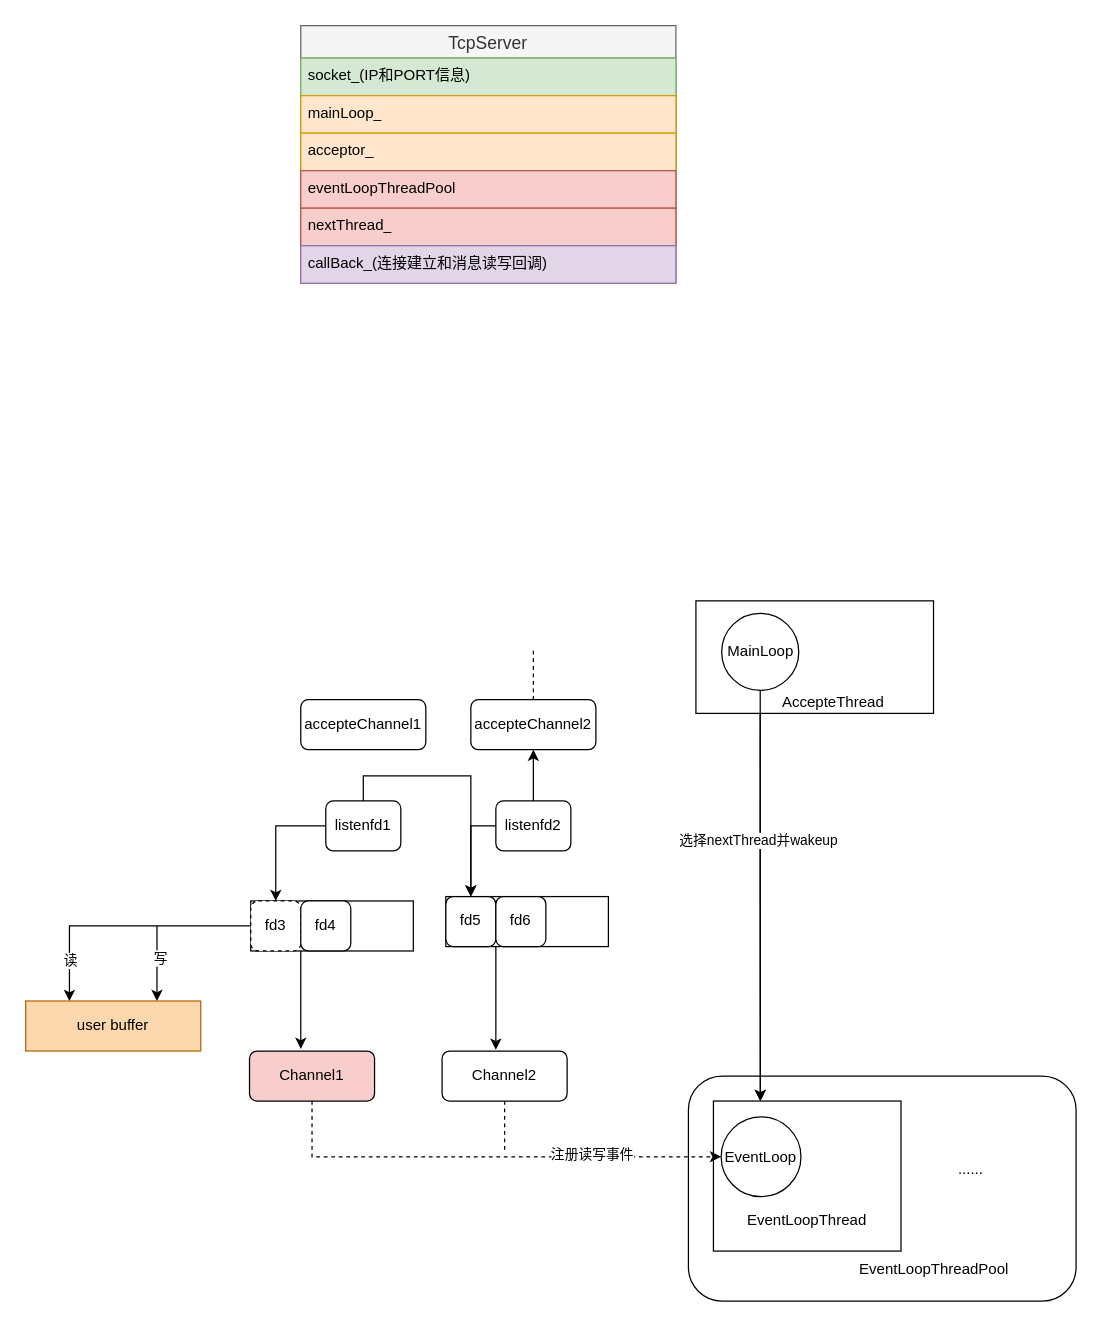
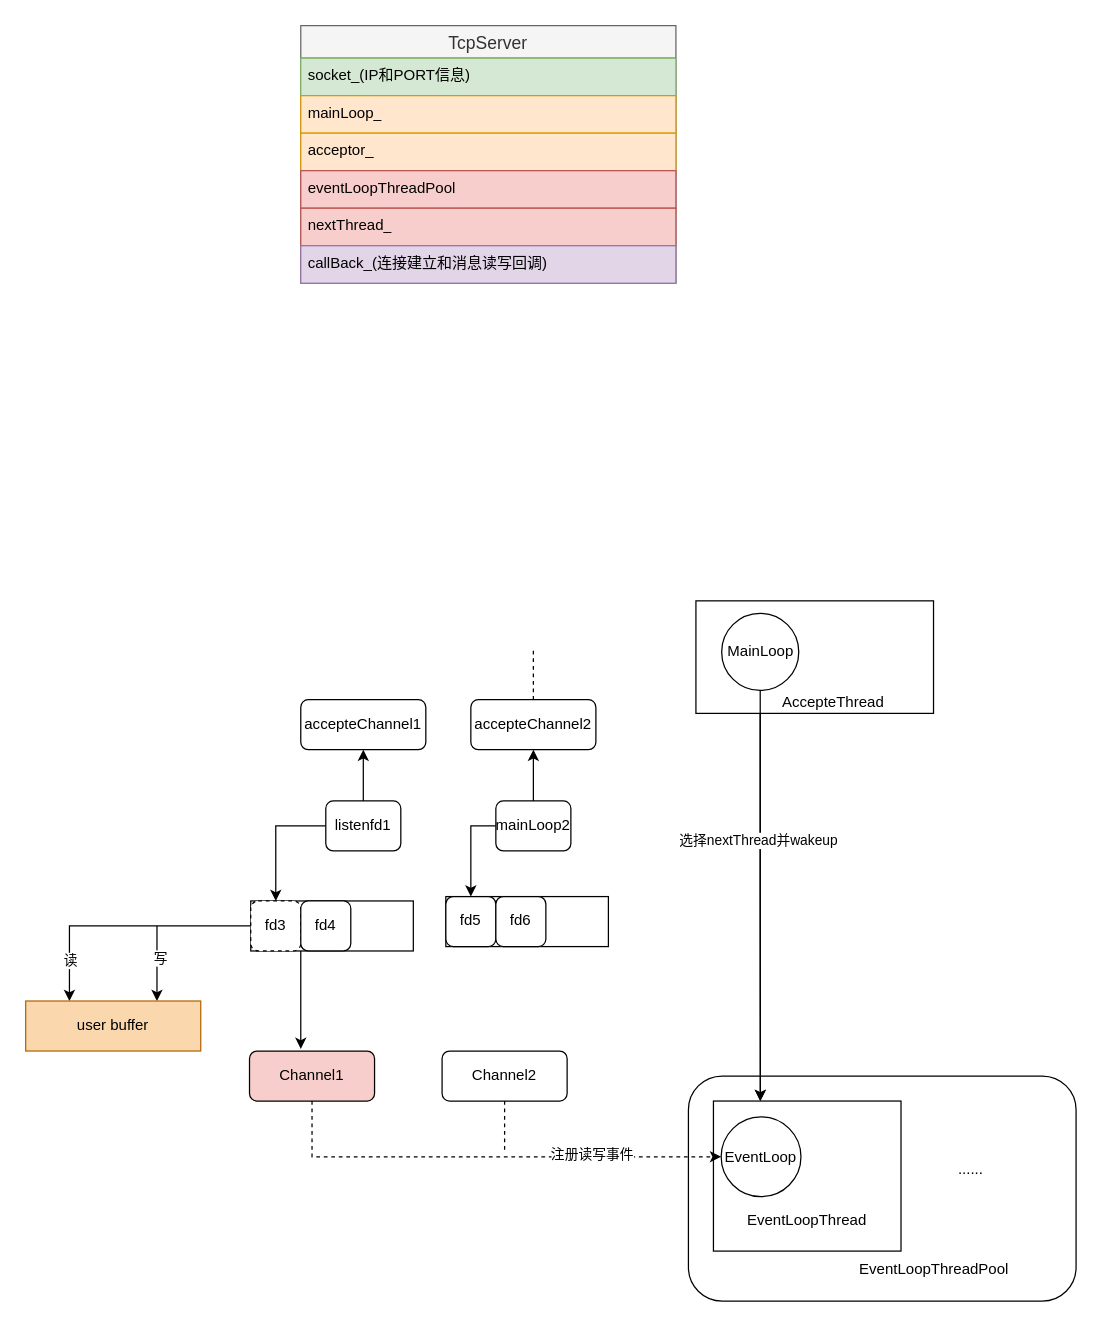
edge "listenfd1" -> "fd5": now "listenfd1" -> "accepteChannel1"
node "listenfd2": label "listenfd2" -> "mainLoop2"
edge "fd6" -> "Channel2": removed
